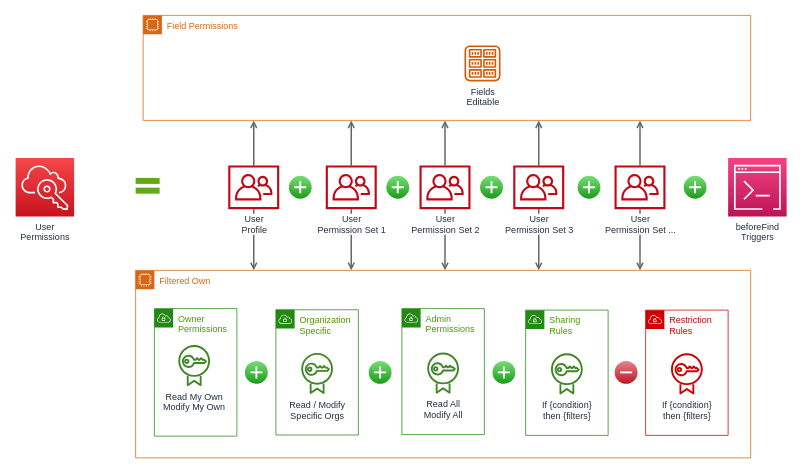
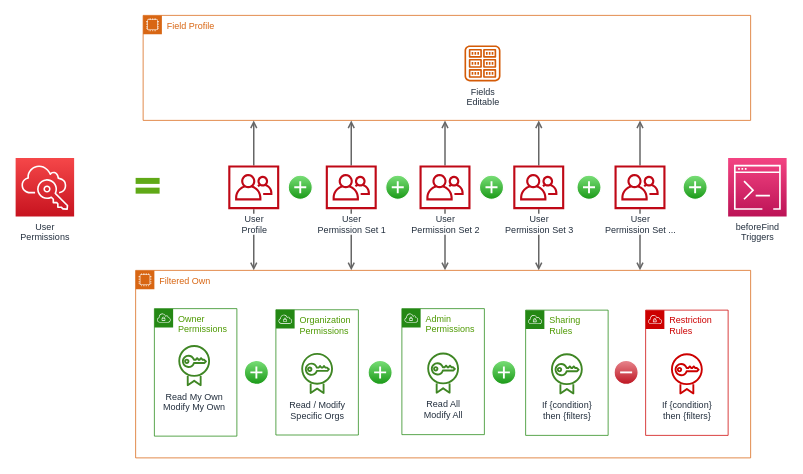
node "Field Permissions": label "Field Permissions" -> "Field Profile"
node "Organization Specific": label "Organization Specific" -> "Organization Permissions"
